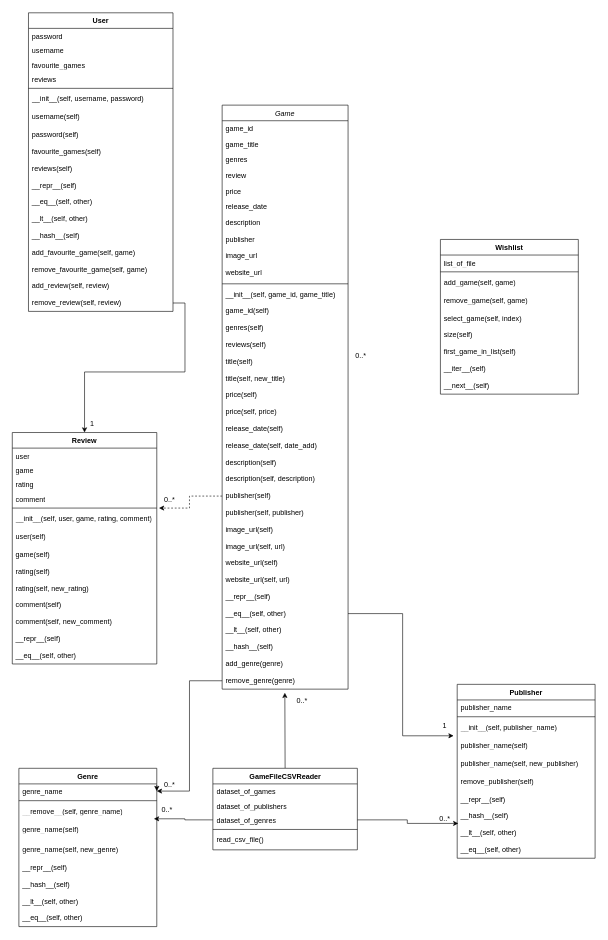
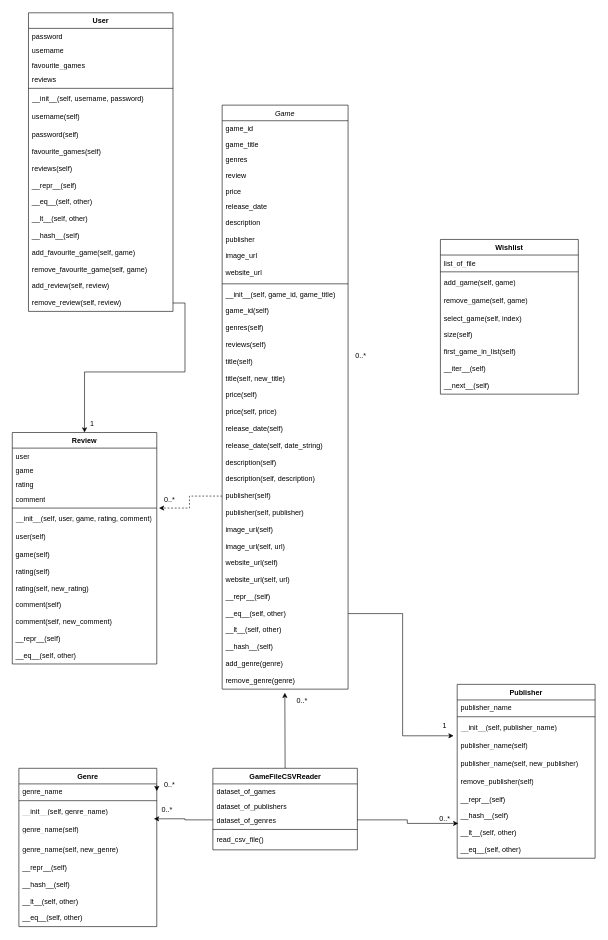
node "release_date(self, date_add)": label "release_date(self, date_add)" -> "release_date(self, date_string)"
edge "remove_genre(genre)" -> "genre_name": removed
node "__remove__(self, genre_name)": label "__remove__(self, genre_name)" -> "__init__(self, genre_name)"
